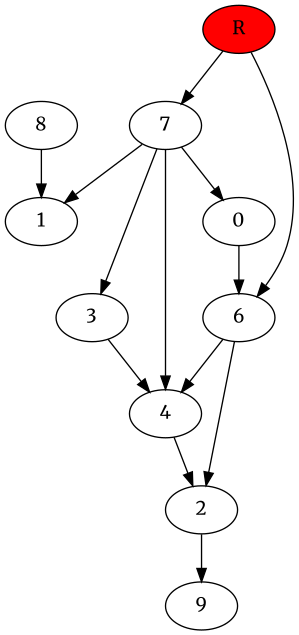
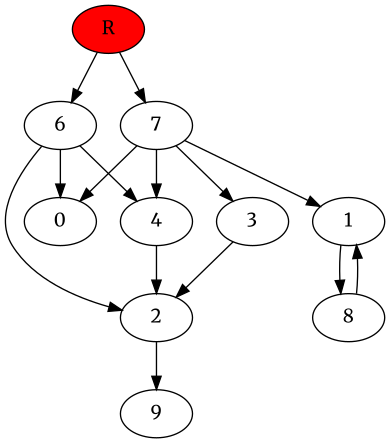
edge "0" -> "6": reversed
edge "1" -> "8": added
edge "3" -> "4": now "3" -> "2"
